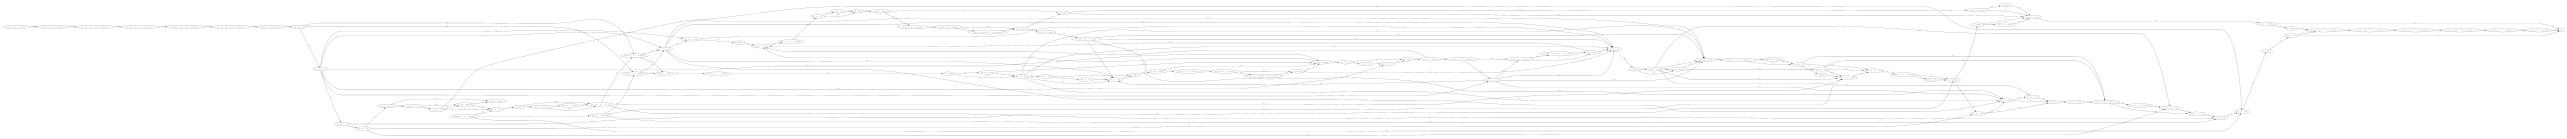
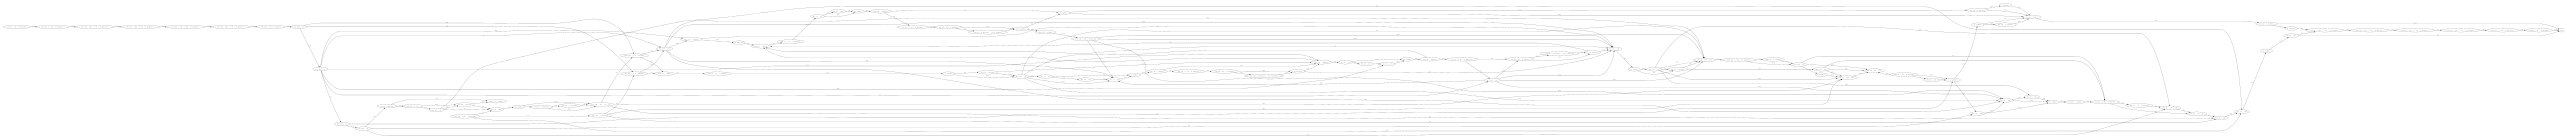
edge "add x8 , x8 , x25" -> "add x8 , x8 , # address": reversed
